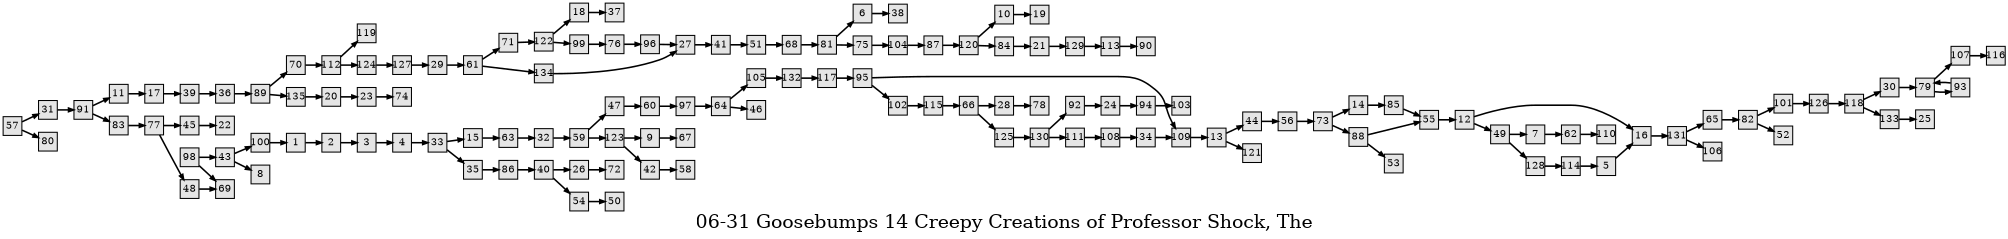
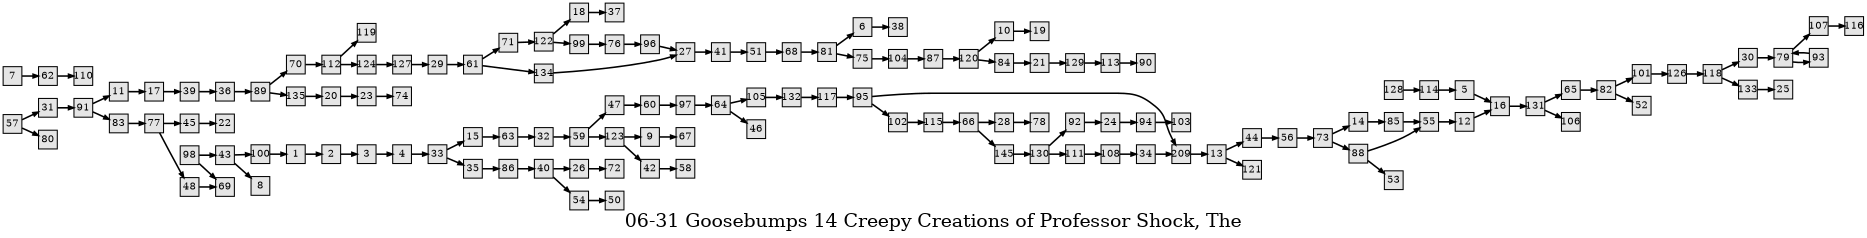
node "49": removed
node "125": label "125" -> "145"
node "109": label "109" -> "209"
